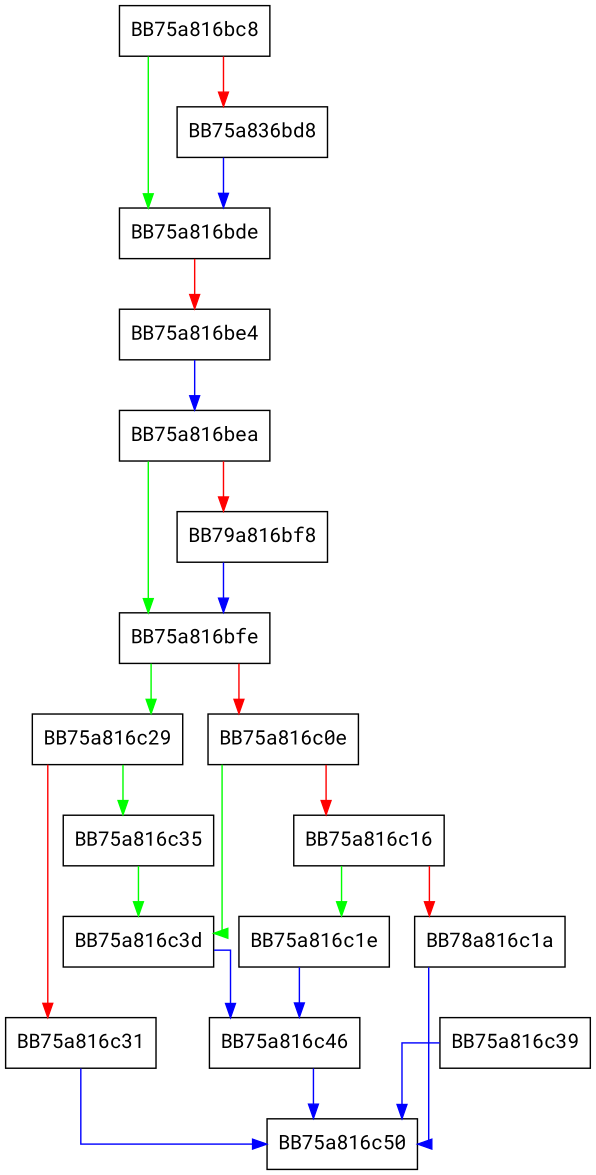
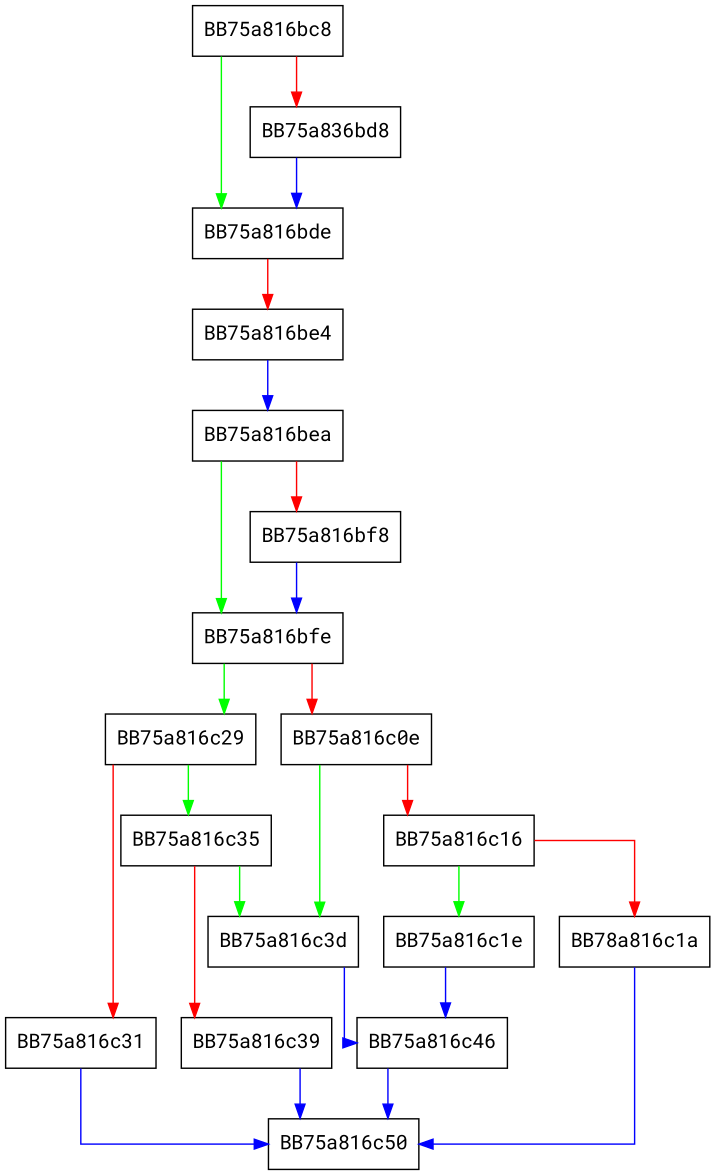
node "BB79a816bf8": label "BB79a816bf8" -> "BB75a816bf8"
edge "BB75a816c35" -> "BB75a816c39": added
